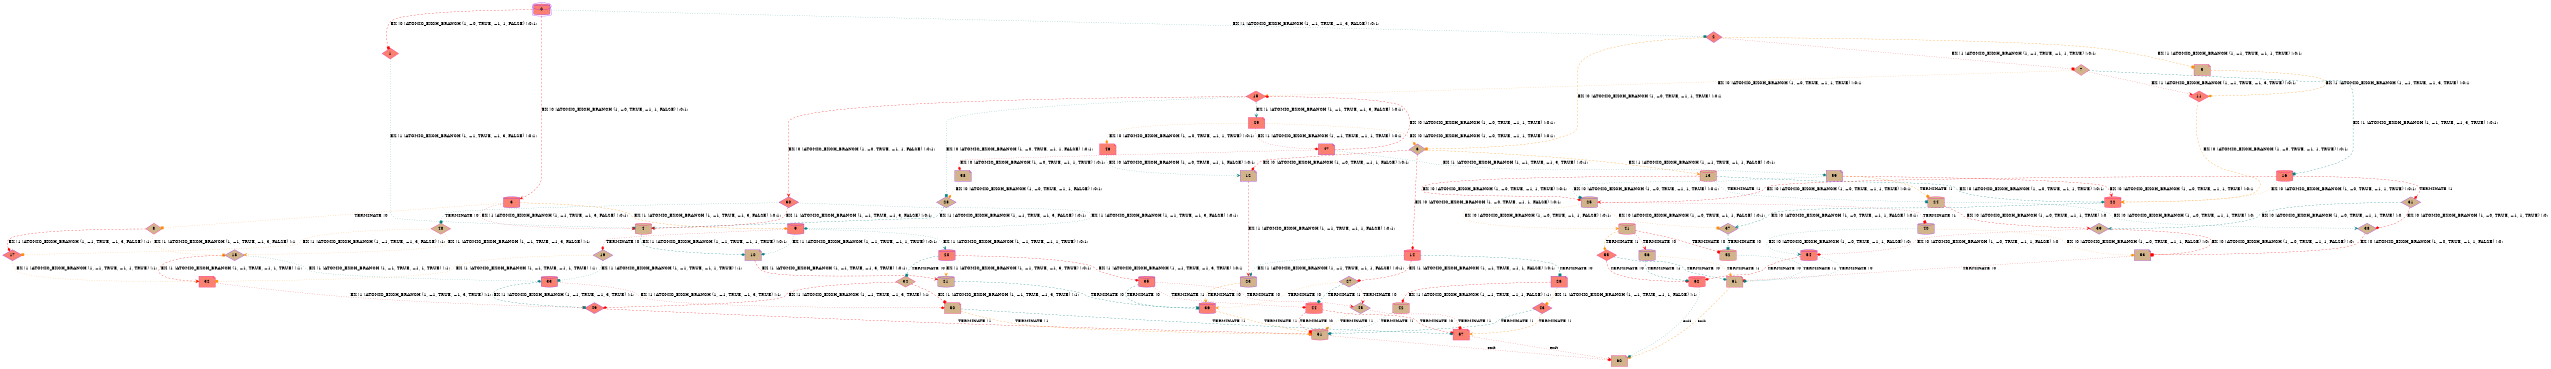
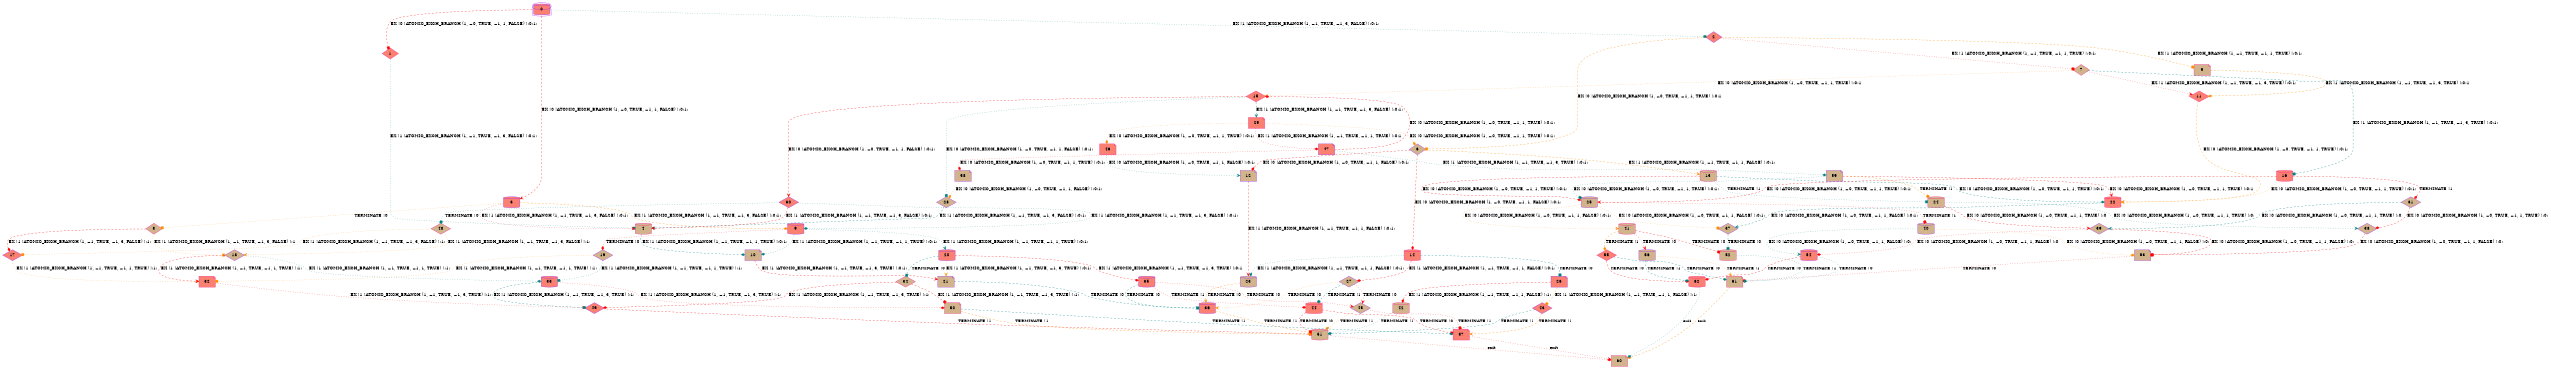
node "21": shape cylinder -> note
